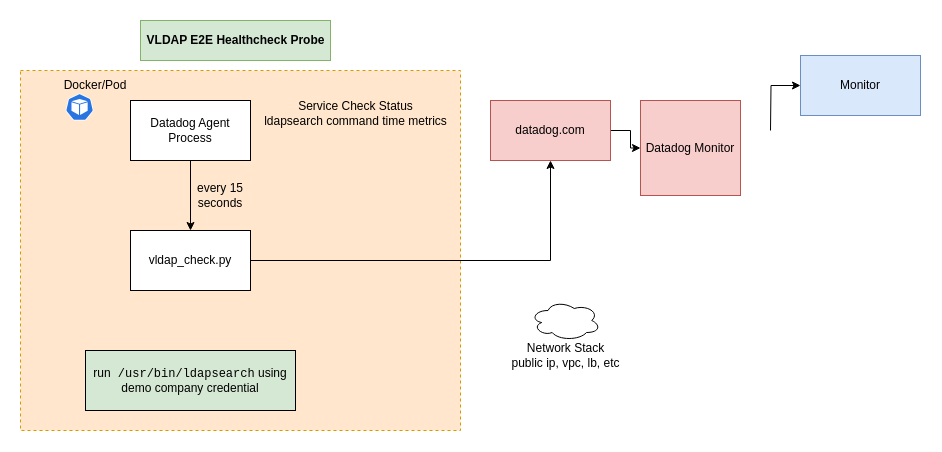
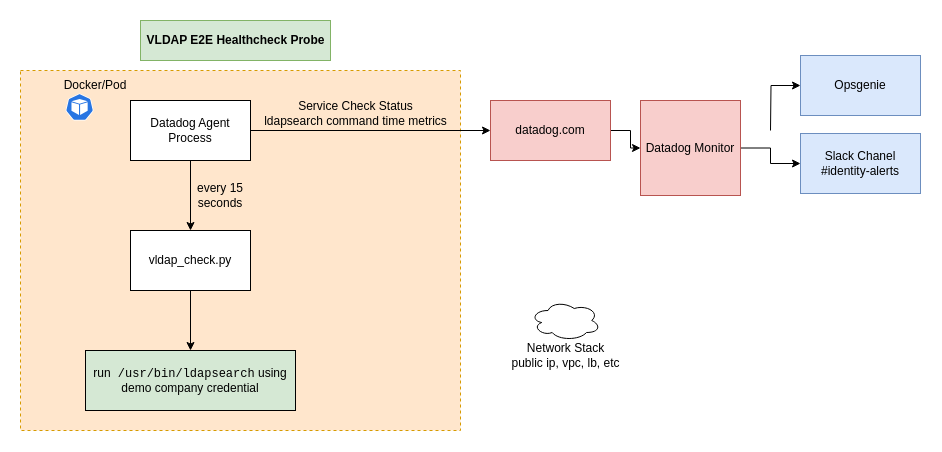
node "Monitor": label "Monitor" -> "Opsgenie"
edge "Datadog Agent Process" -> "datadog.com": added
edge "Datadog Monitor" -> "Slack Chanel #identity-alerts": added
node "Slack Chanel #identity-alerts": added
edge "vldap_check.py" -> "datadog.com": now "vldap_check.py" -> "run /usr/bin/ldapsearch using demo company credential"
